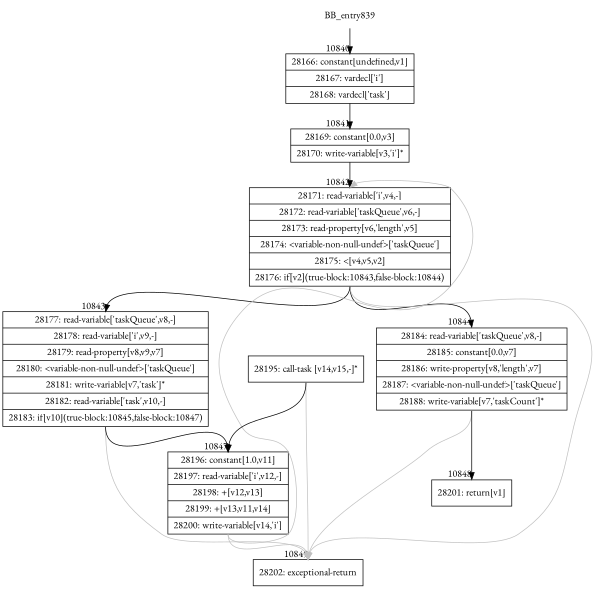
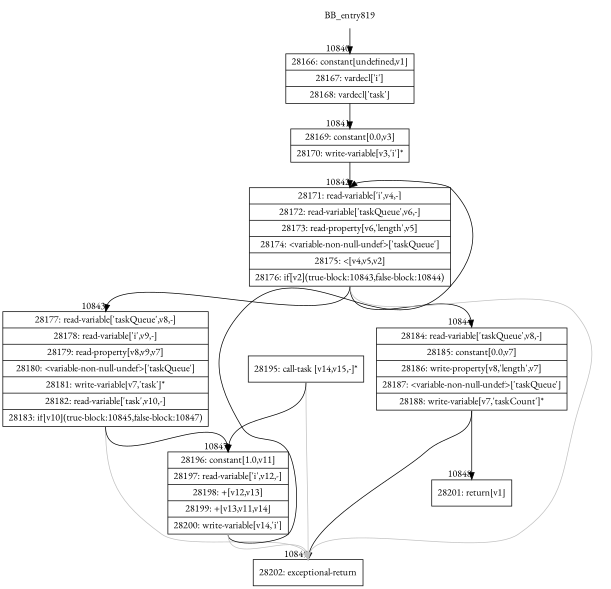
node "BB_entry839": label "BB_entry839" -> "BB_entry819"
edge "28196: constant[1.0,v11]" -> "28171: read-variable['i',v4,-]": color gray -> black
edge "28184: read-variable['taskQueue',v8,-]" -> "28202: exceptional-return": color gray -> black
